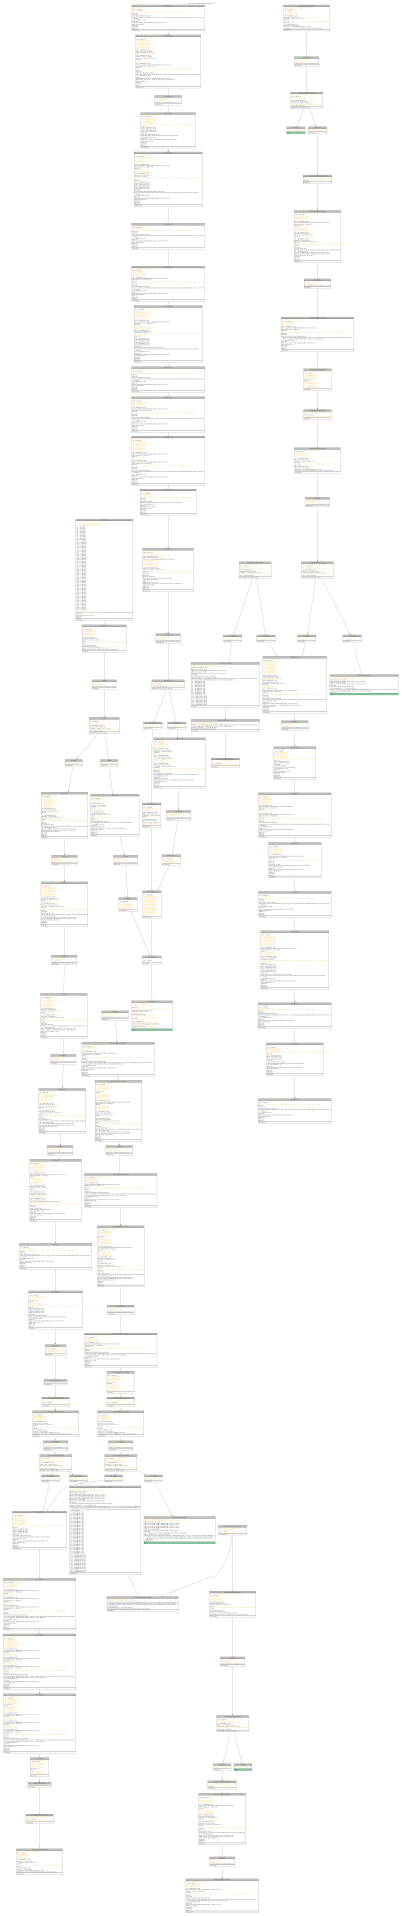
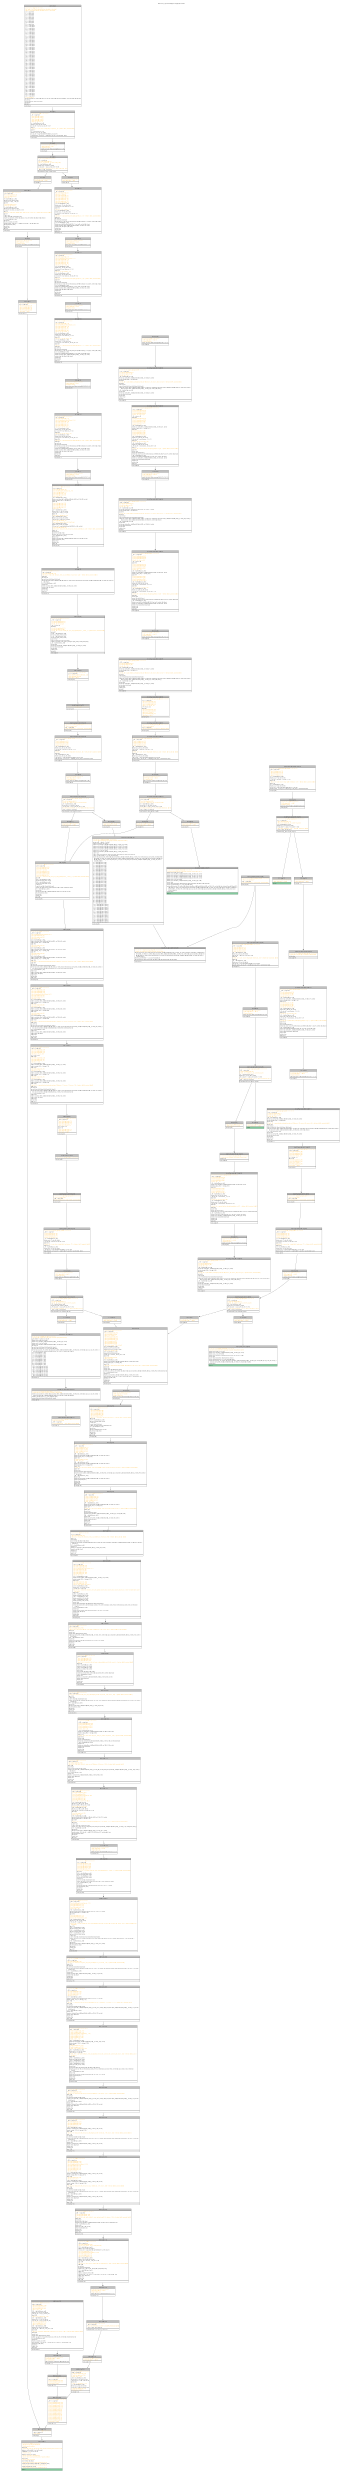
node "l201 (cfg:116)": removed
node "l115 (cfg:66)": added
node "bb44 (cfg:100)": added
